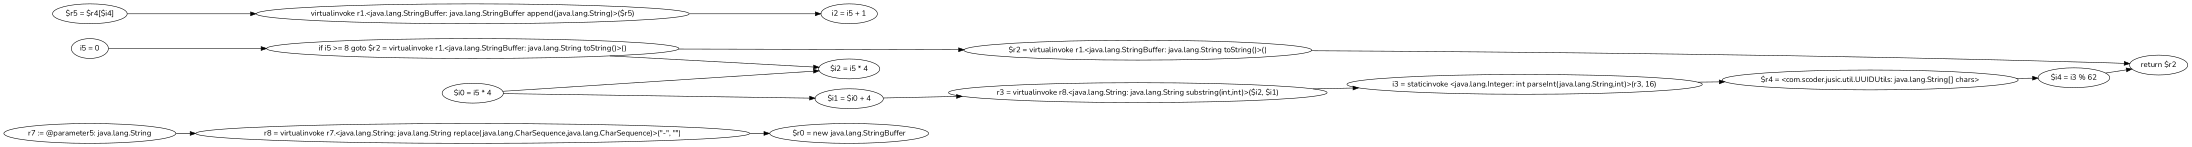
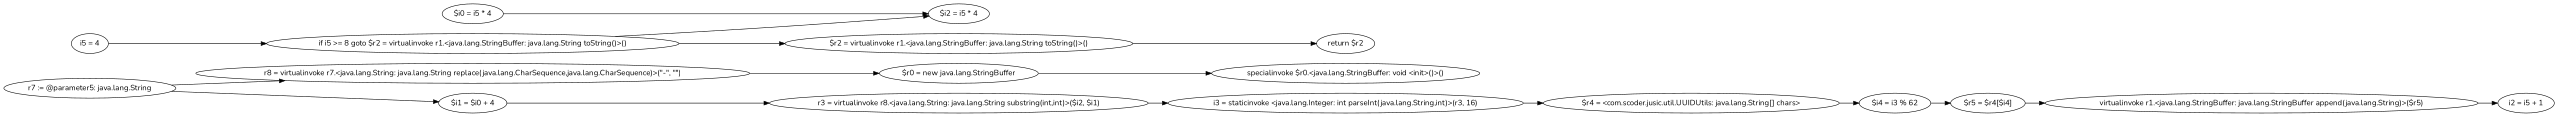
node "i5 = 0": label "i5 = 0" -> "i5 = 4"
edge "$i4 = i3 % 62" -> "return $r2": now "$i4 = i3 % 62" -> "$r5 = $r4[$i4]"
node "specialinvoke $r0.<java.lang.StringBuffer: void <init>()>()": added
edge "$i0 = i5 * 4" -> "$i1 = $i0 + 4": now "r7 := @parameter5: java.lang.String" -> "$i1 = $i0 + 4"
